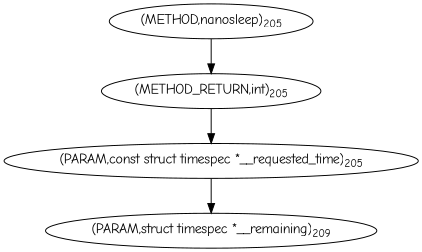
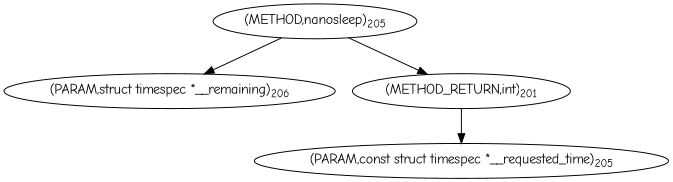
node "(METHOD_RETURN,int)": text "205" -> "201"
edge "(PARAM,const struct timespec *__requested_time)" -> "(PARAM,struct timespec *__remaining)": now "(METHOD,nanosleep)" -> "(PARAM,struct timespec *__remaining)"
node "(PARAM,struct timespec *__remaining)": text "209" -> "206"
